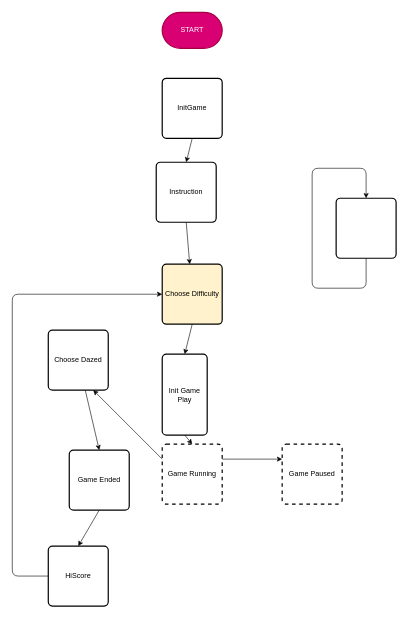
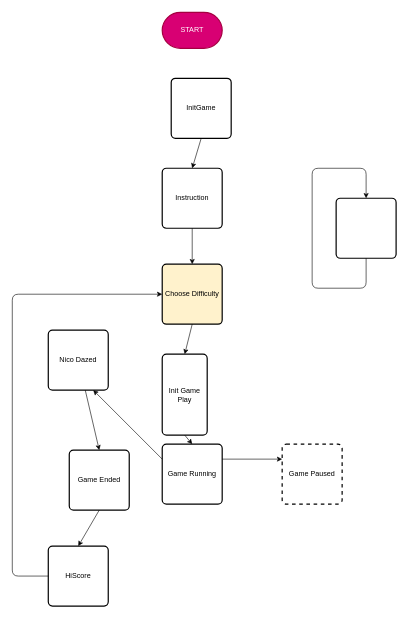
node "InitGame": moved (192, 108) -> (201, 108)
node "Instruction": moved (186, 192) -> (192, 198)
node "Choose Dazed": label "Choose Dazed" -> "Nico Dazed"
node "Game Running": style dashed -> solid
